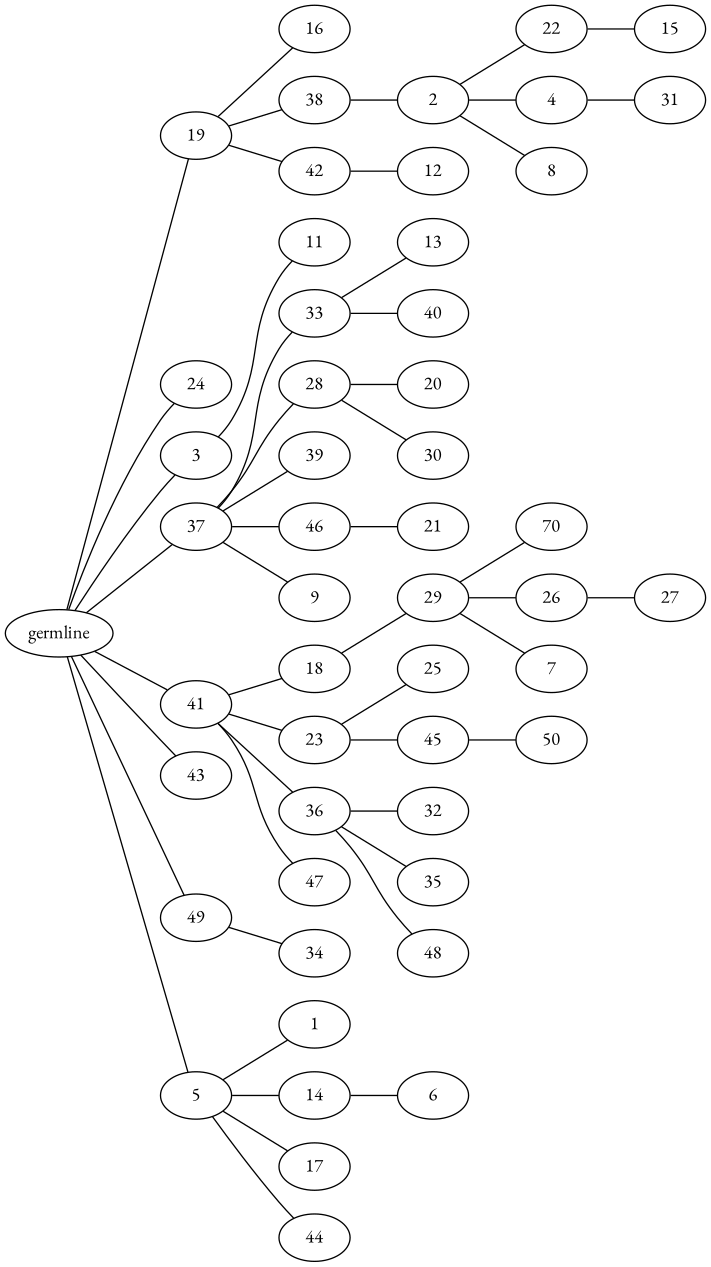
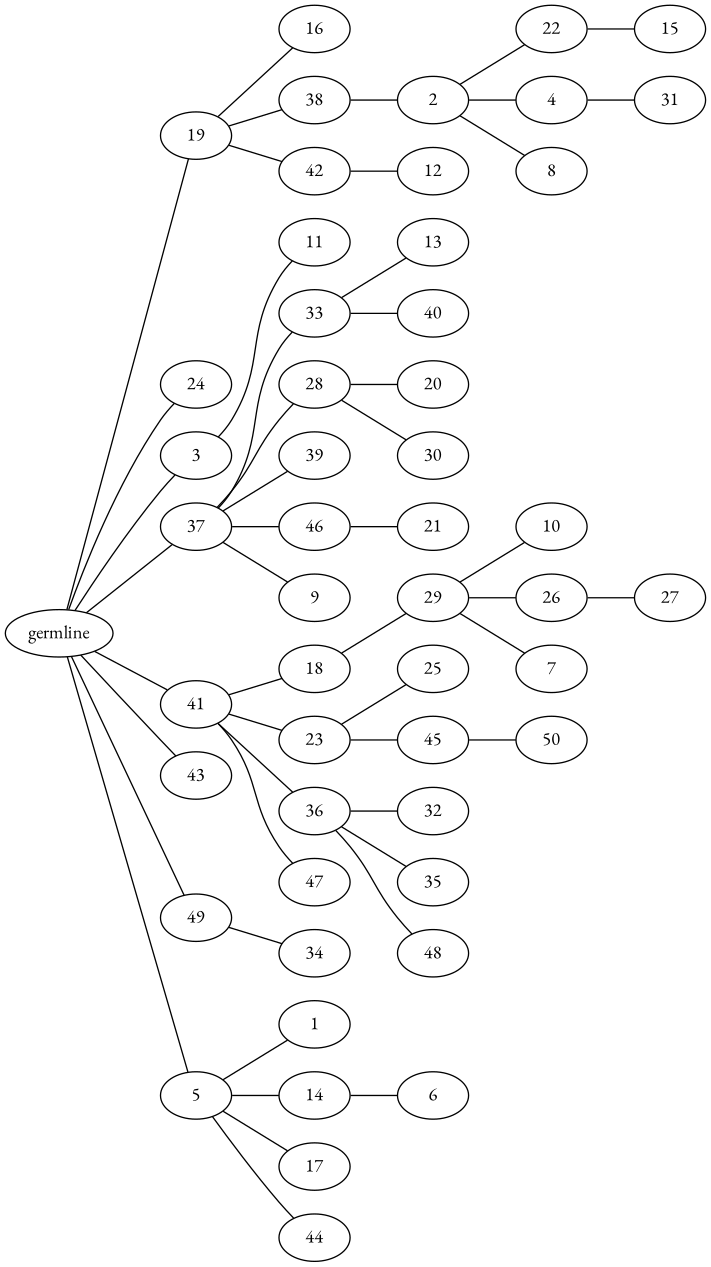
node "70": label "70" -> "10"
